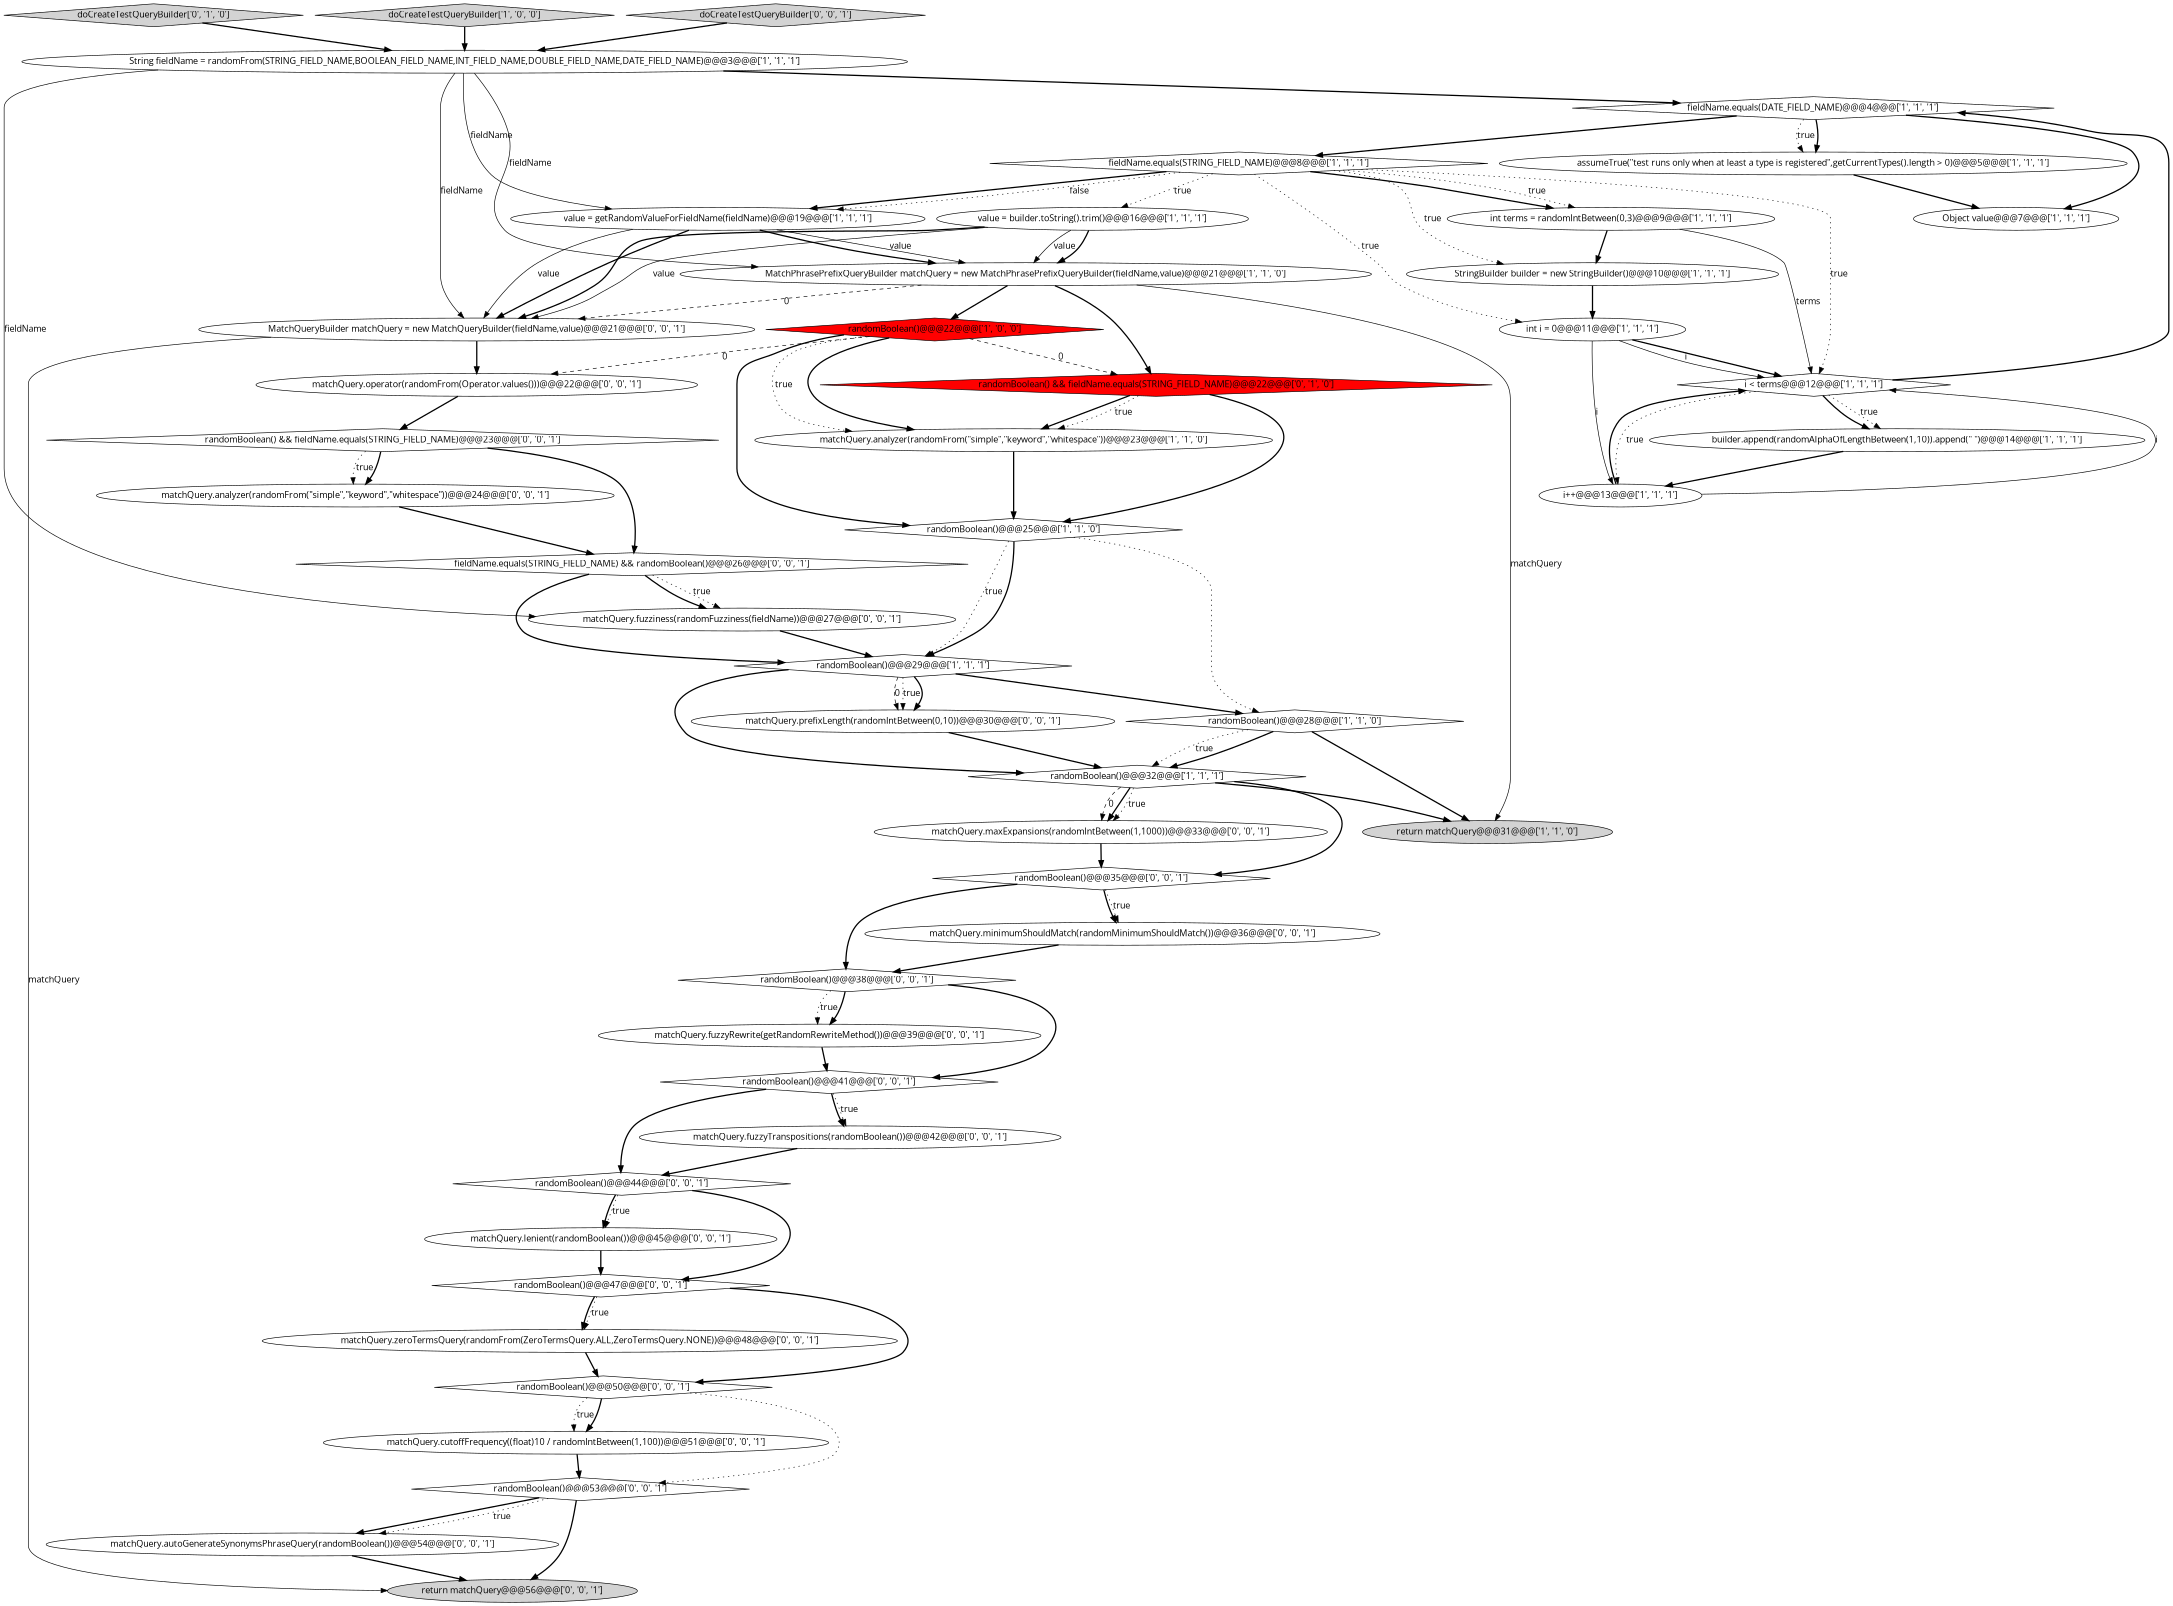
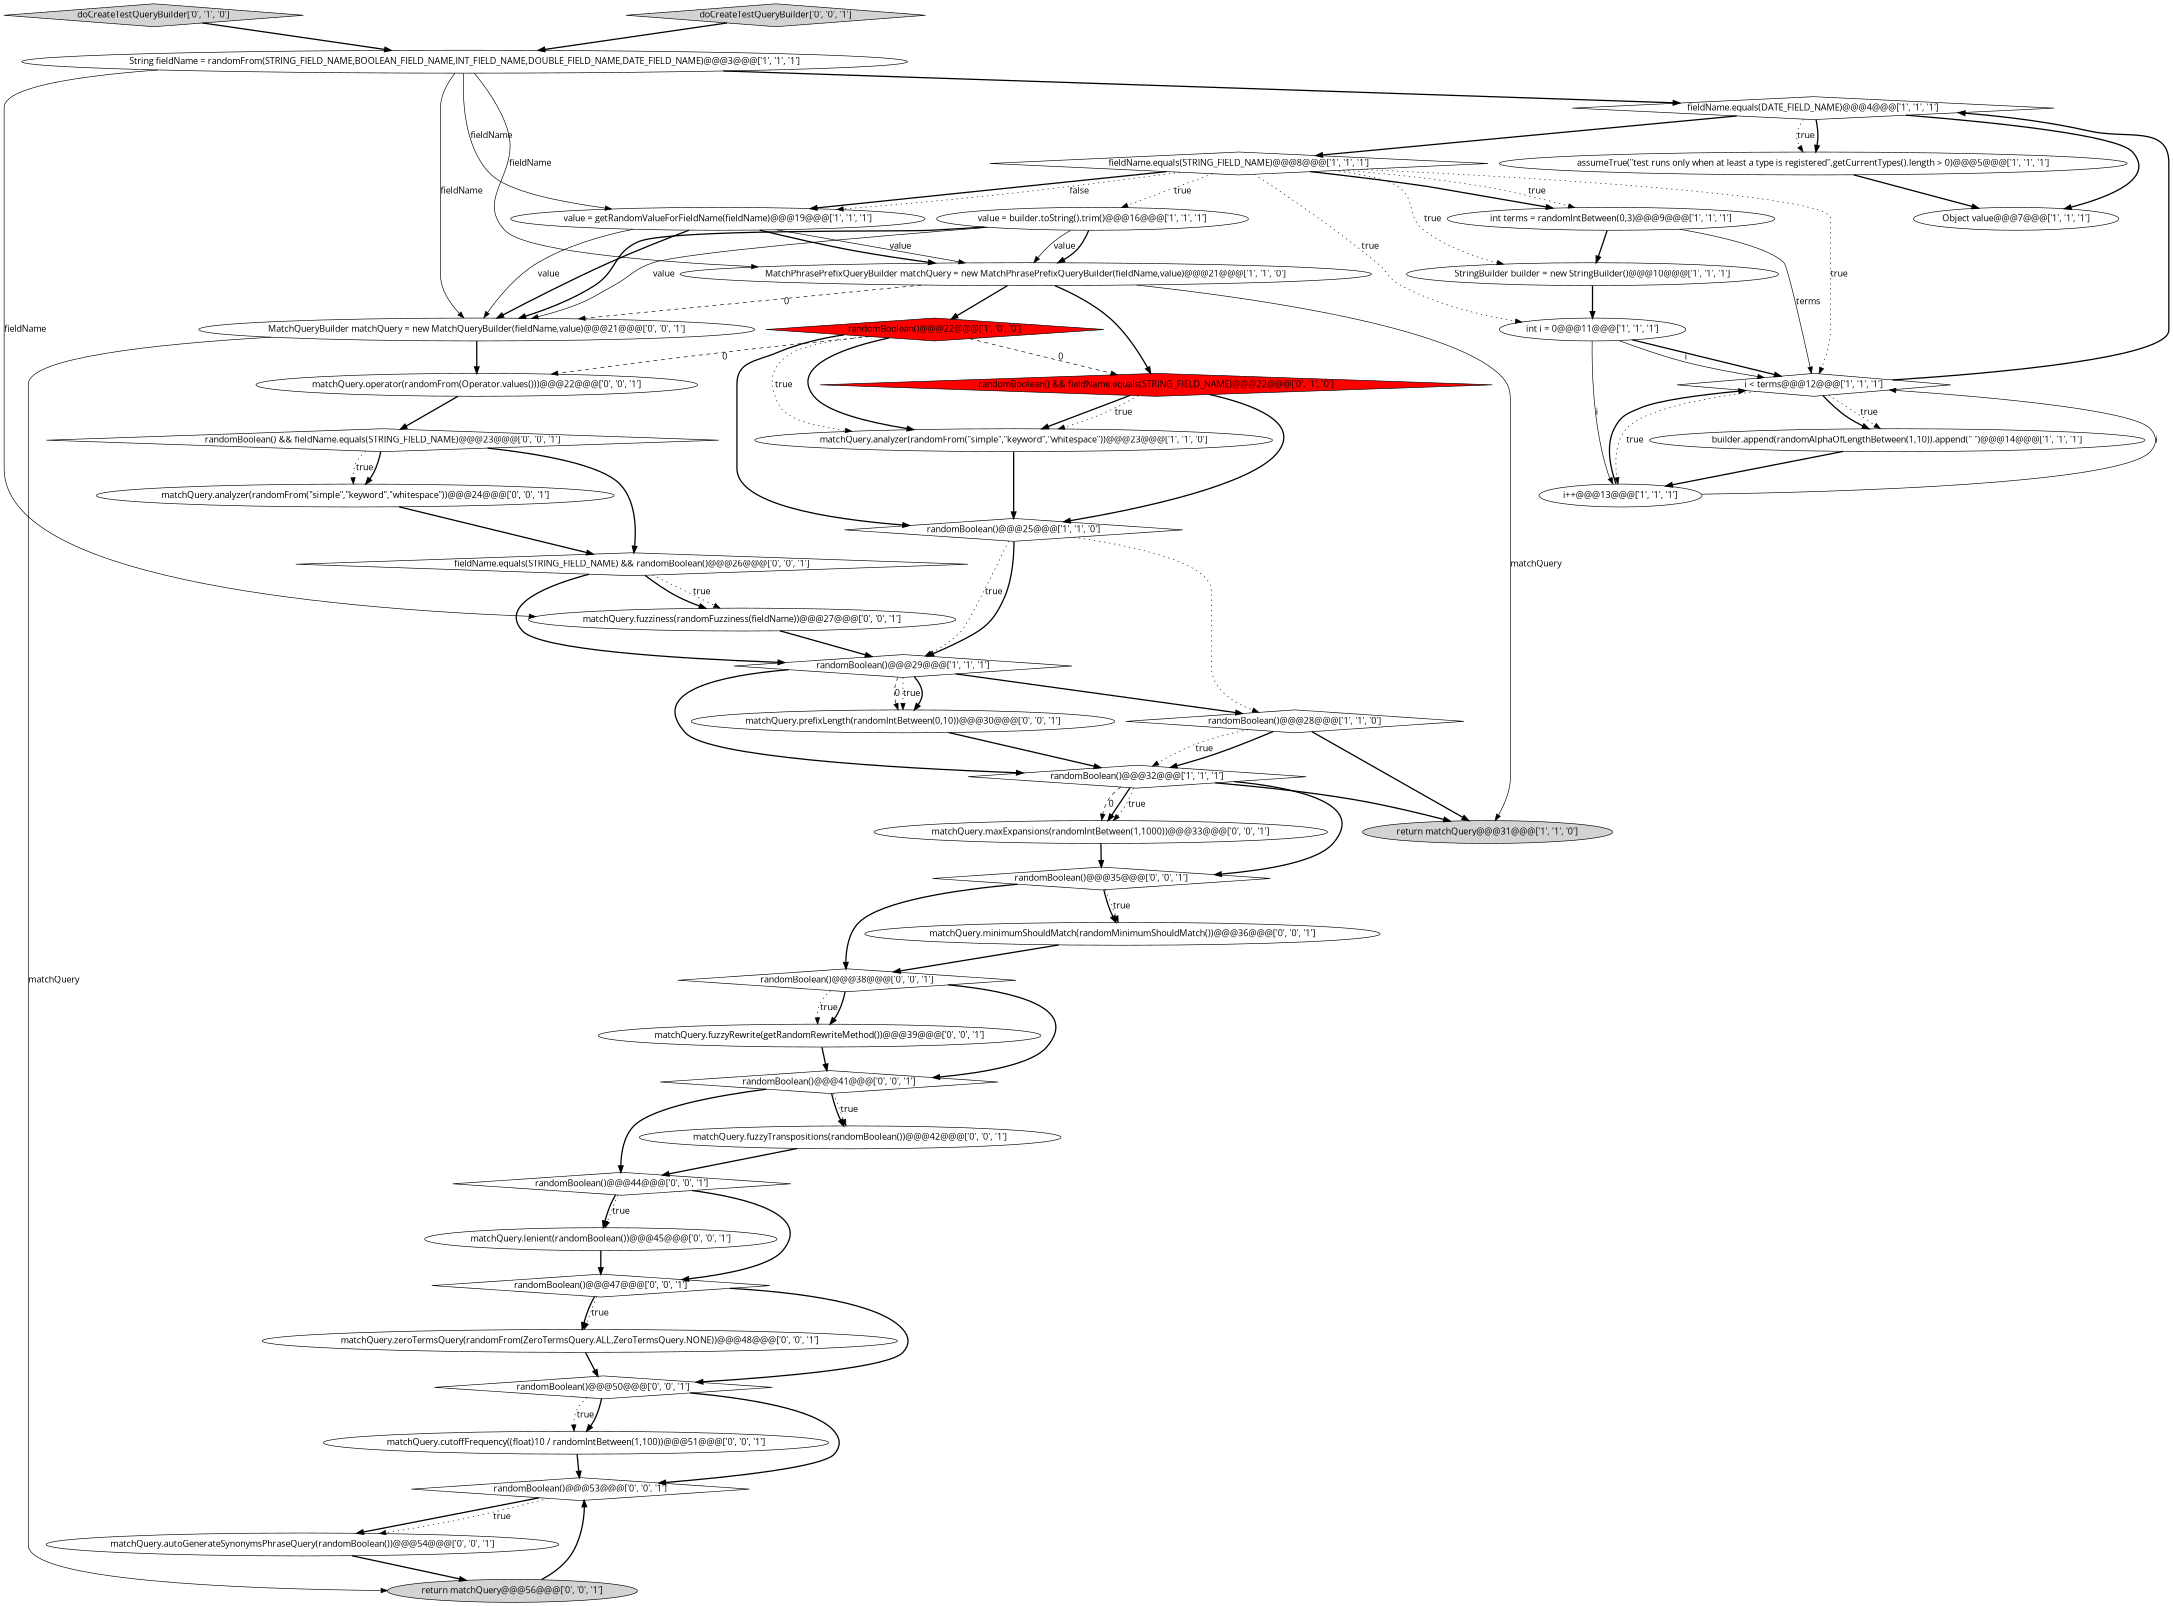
node "doCreateTestQueryBuilder['1', '0', '0']": removed
edge "randomBoolean()@@@50@@@['0', '0', '1']" -> "randomBoolean()@@@53@@@['0', '0', '1']": style dotted -> bold
edge "randomBoolean()@@@53@@@['0', '0', '1']" -> "return matchQuery@@@56@@@['0', '0', '1']": reversed
